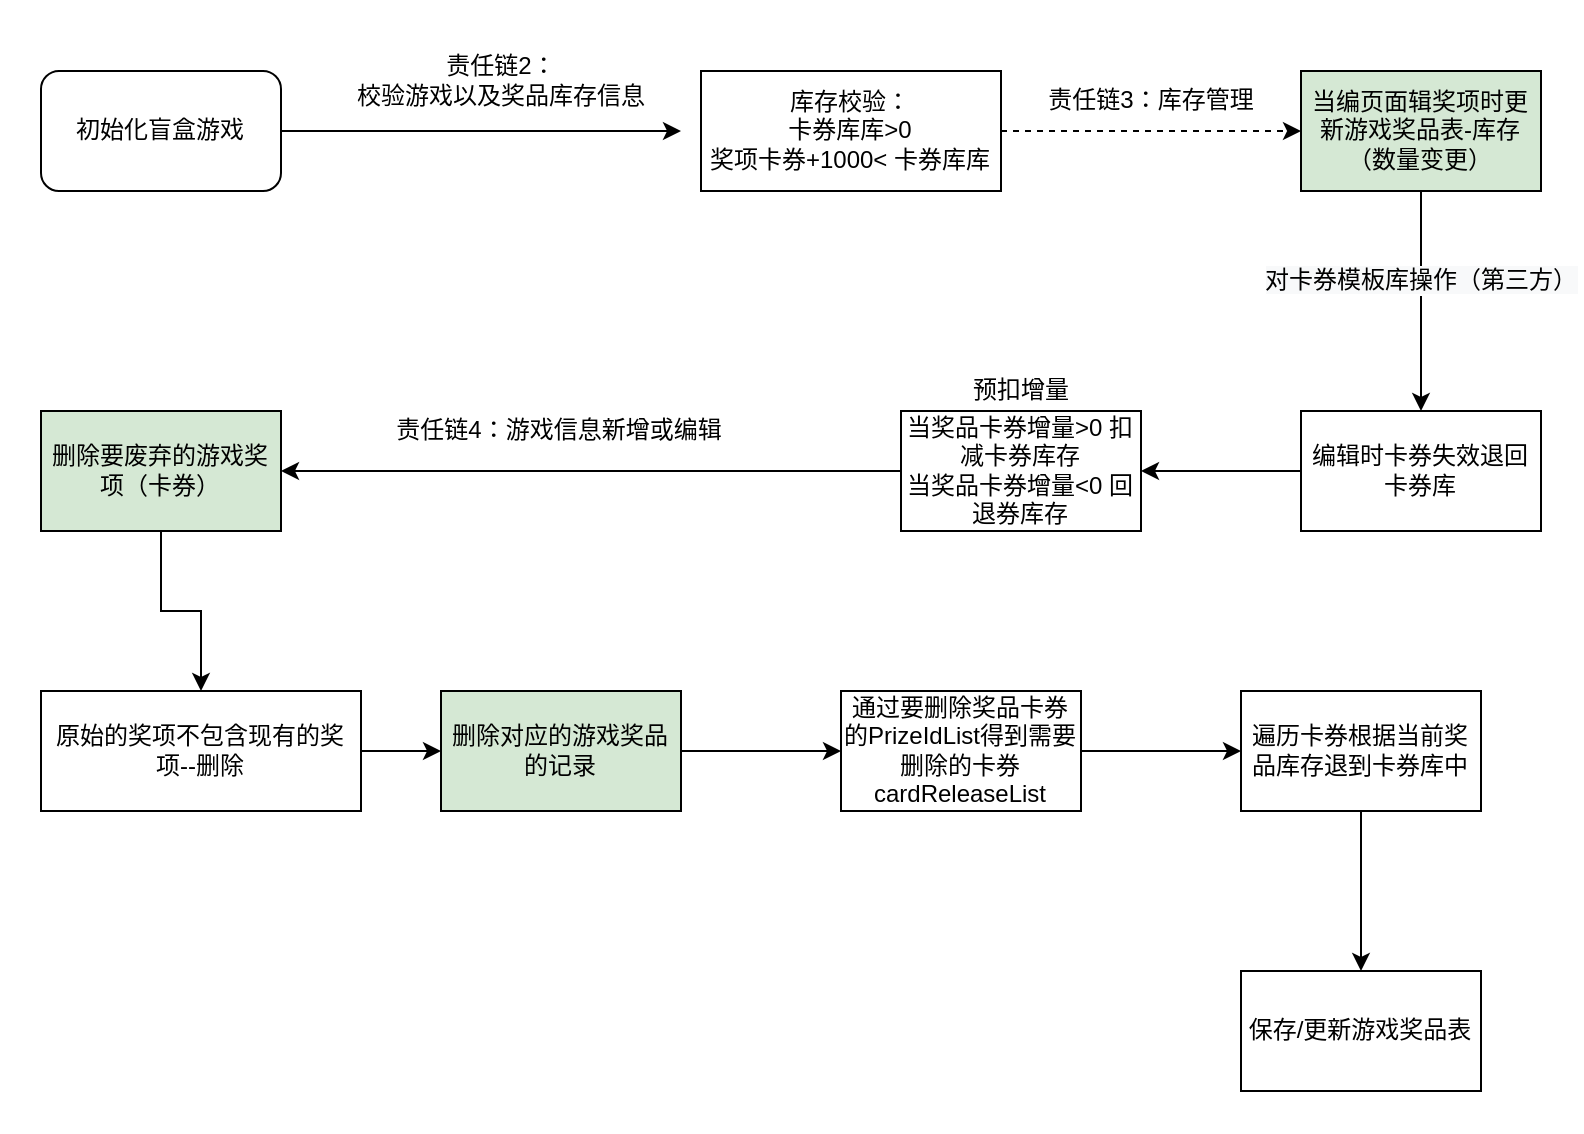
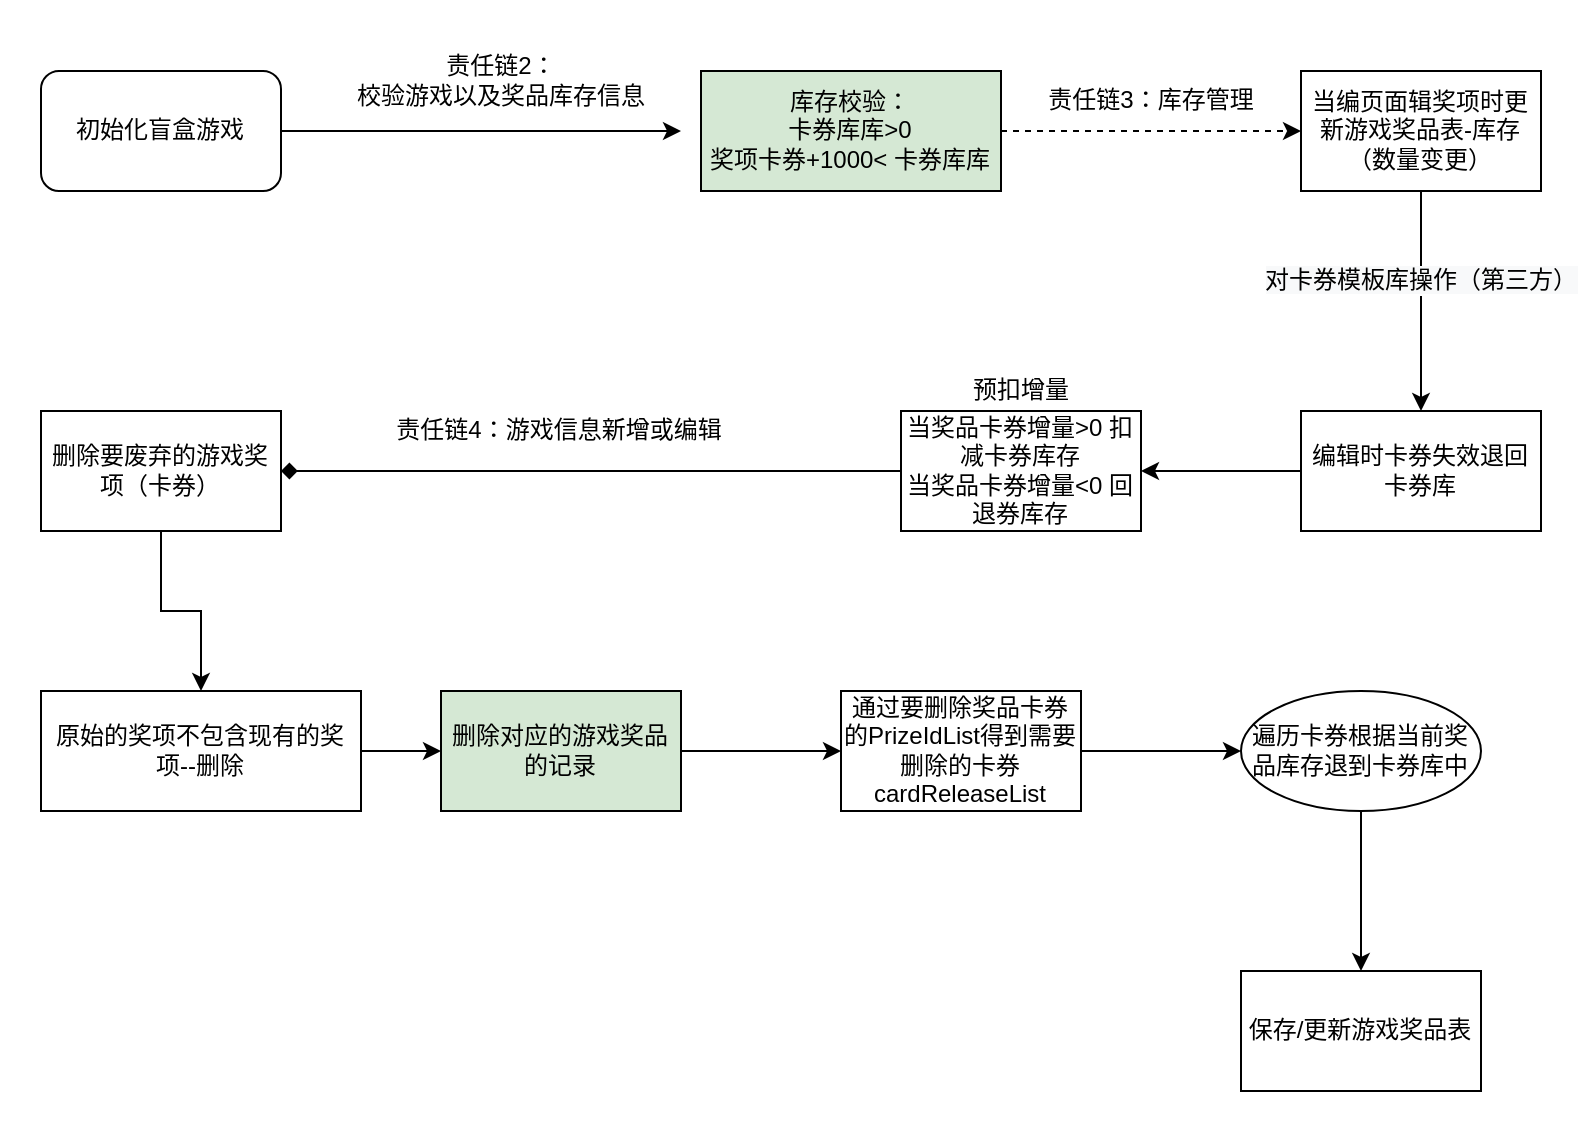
node "库存校验： 卡券库库>0 奖项卡券+1000< 卡券库库": fillcolor #ffffff -> #d5e8d4
node "当编页面辑奖项时更新游戏奖品表-库存（数量变更）": fillcolor #d5e8d4 -> #ffffff
node "删除要废弃的游戏奖项（卡券）": fillcolor #d5e8d4 -> #ffffff
edge "当奖品卡券增量>0 扣减卡券库存 当奖品卡券增量<0 回退券库存" -> "删除要废弃的游戏奖项（卡券）": arrowhead classic -> diamond
node "遍历卡券根据当前奖品库存退到卡券库中": shape rectangle -> ellipse
